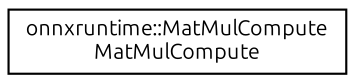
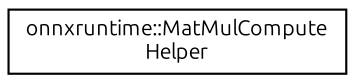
node "onnxruntime::MatMulCompute MatMulCompute": label "onnxruntime::MatMulCompute MatMulCompute" -> "onnxruntime::MatMulCompute Helper"
